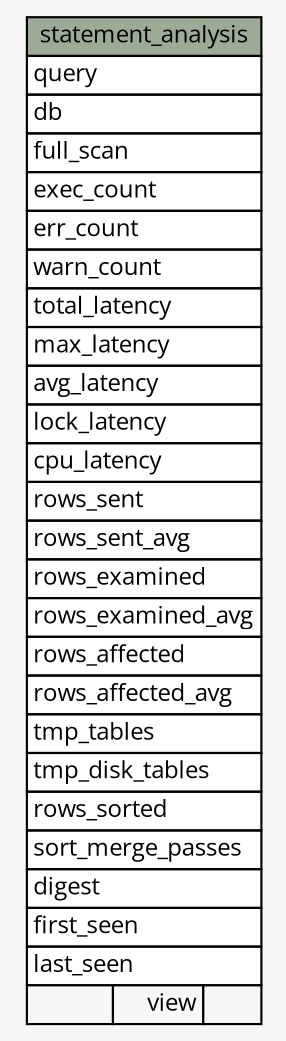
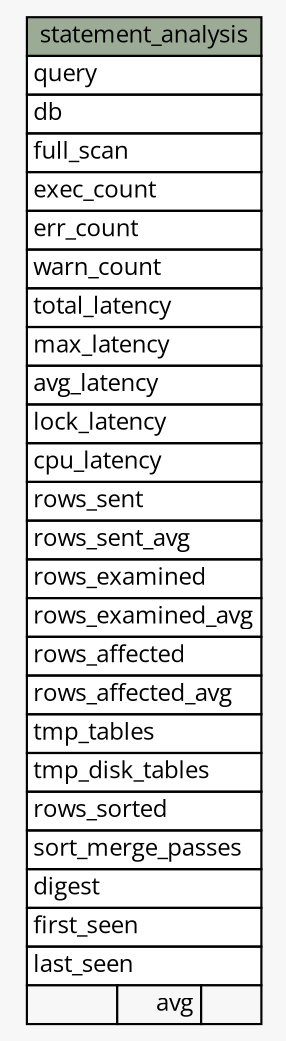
node "statement_analysis": text "view" -> "avg"
